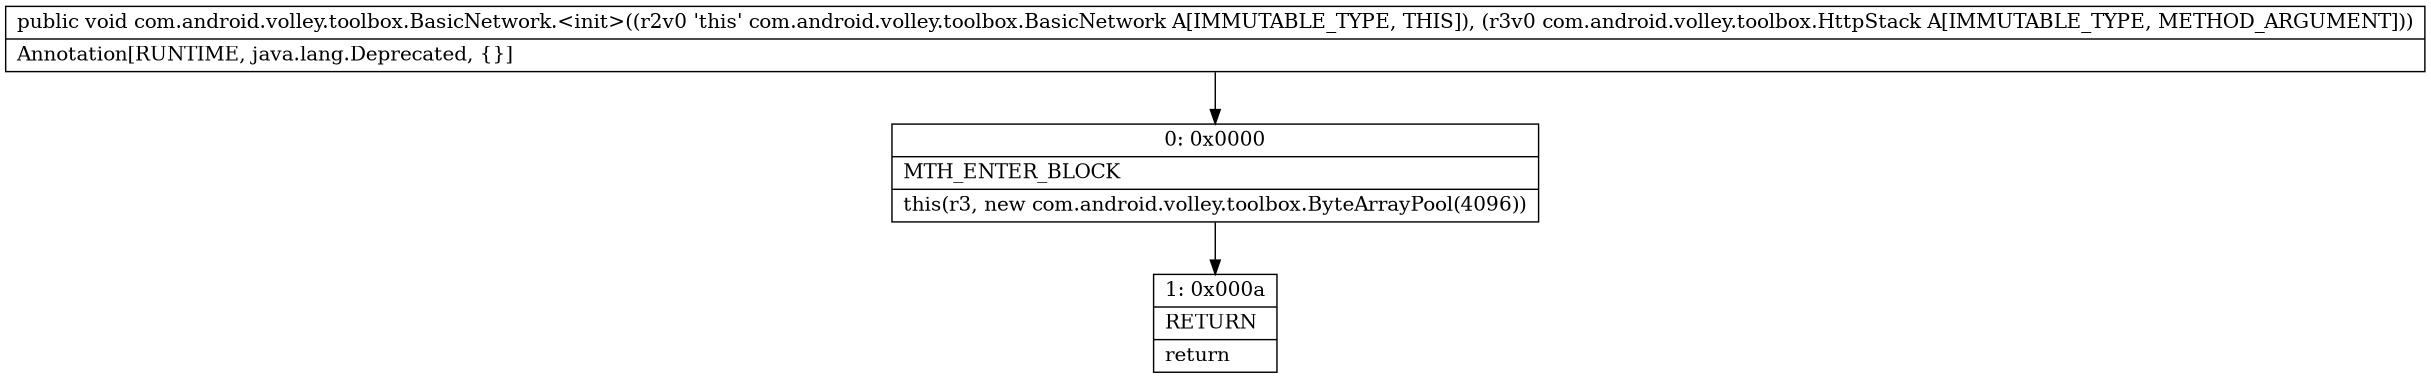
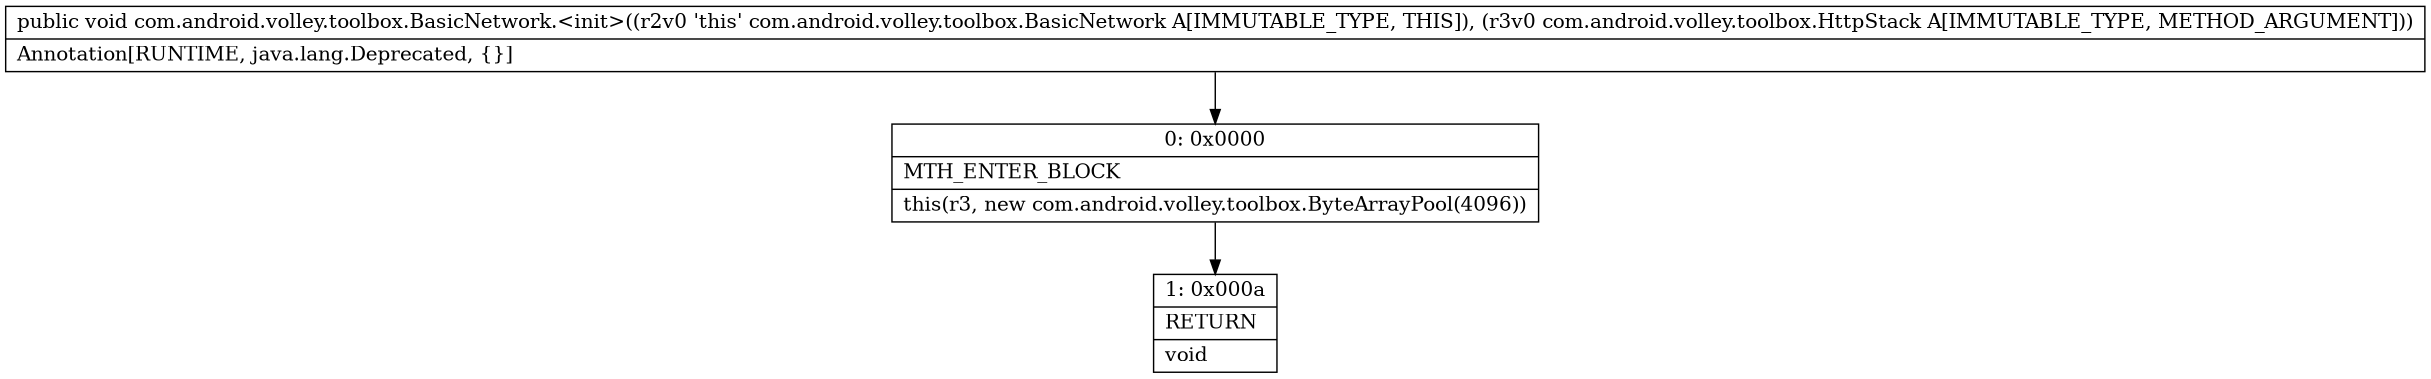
node "1: 0x000a": text "return" -> "void"
